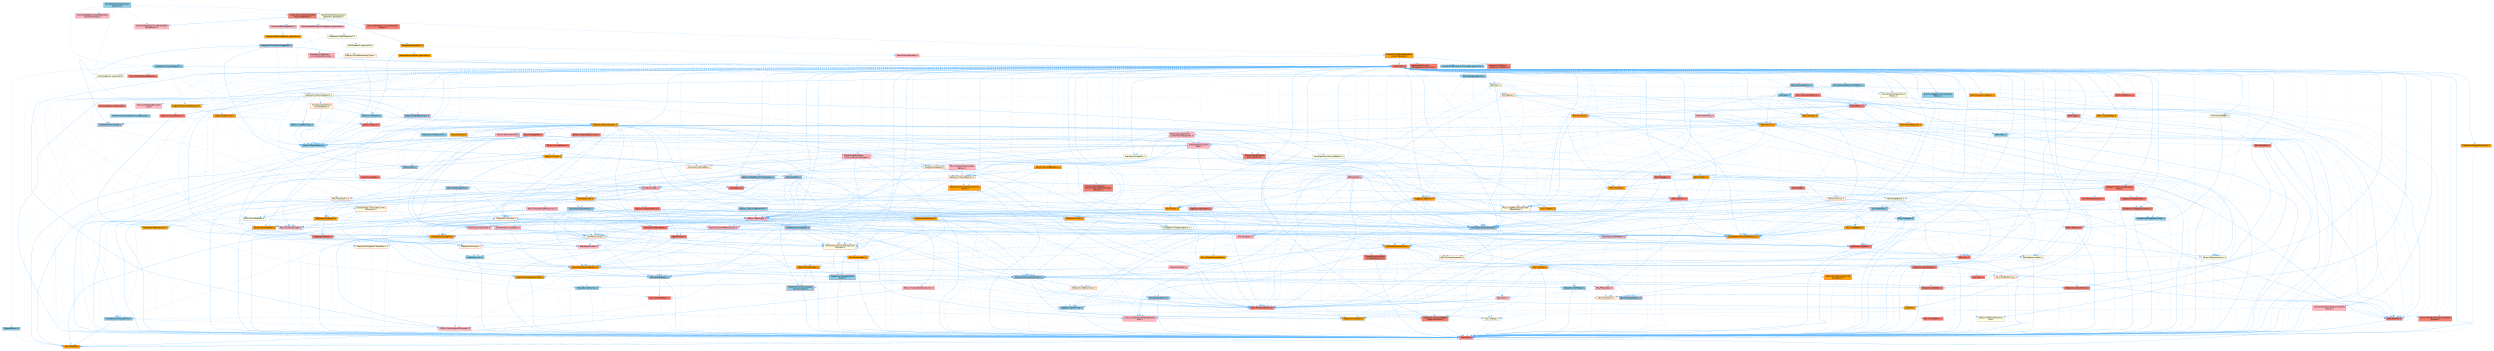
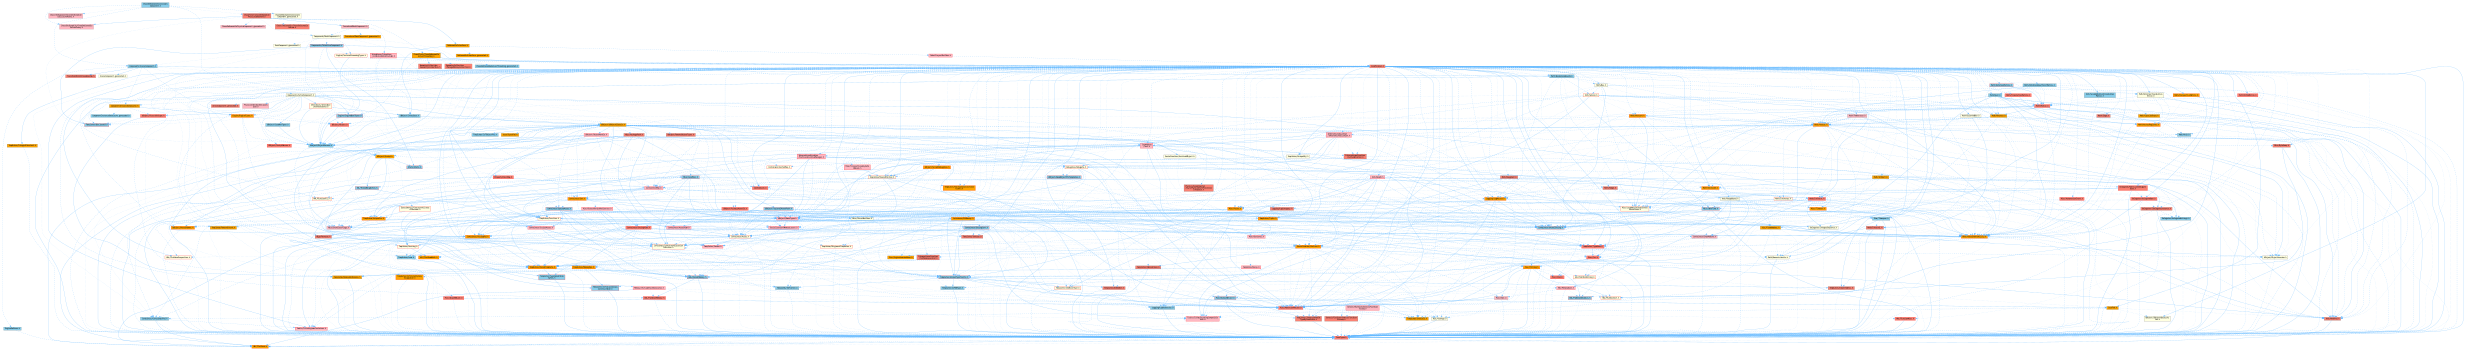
node "Internationalization /Text.h": label "Internationalization /Text.h" -> "EnumAsByte /Text.h"
node "UnrealNames/UnrealMathUtility.h": label "UnrealNames/UnrealMathUtility.h" -> "Math/UnrealMathUtility.h"
node "Misc/ScopeRWLock.h": added
